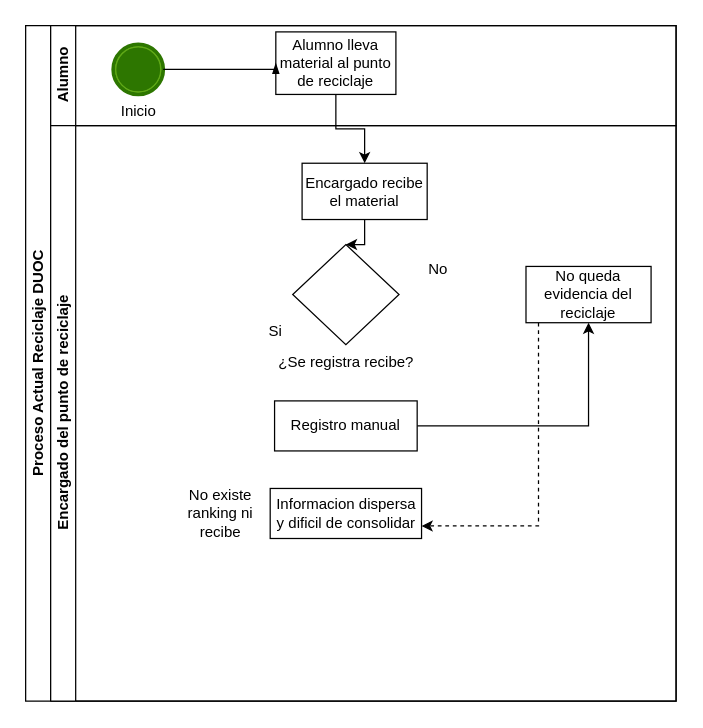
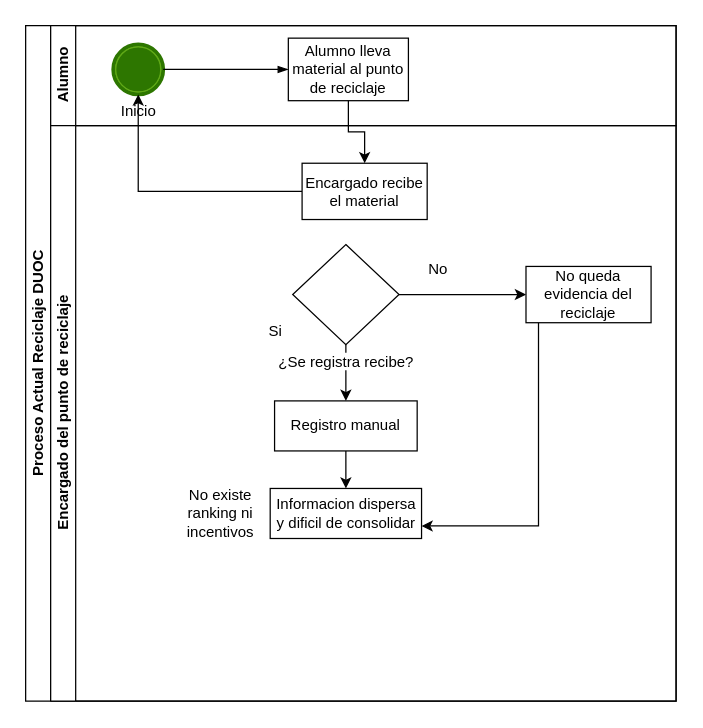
node "Alumno lleva material al punto de reciclaje": moved (336, 63) -> (348, 69)
edge "Encargado recibe el material" -> "¿Se registra recibe?": now "Encargado recibe el material" -> "Inicio"
edge "¿Se registra recibe?" -> "No queda evidencia del reciclaje": added
edge "¿Se registra recibe?" -> "Registro manual": added
edge "Registro manual" -> "No queda evidencia del reciclaje": now "Registro manual" -> "Informacion dispersa y dificil de consolidar"
edge "No queda evidencia del reciclaje" -> "Informacion dispersa y dificil de consolidar": style dashed -> solid
node "No existe ranking ni recibe": label "No existe ranking ni recibe" -> "No existe ranking ni incentivos"
